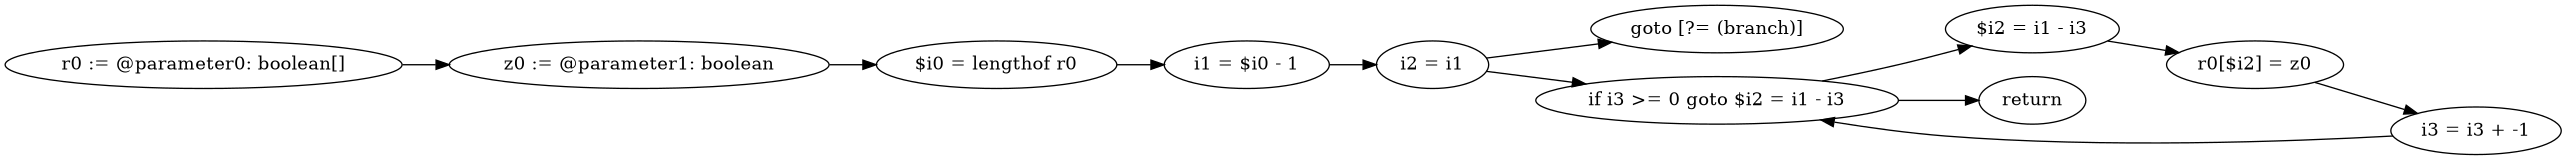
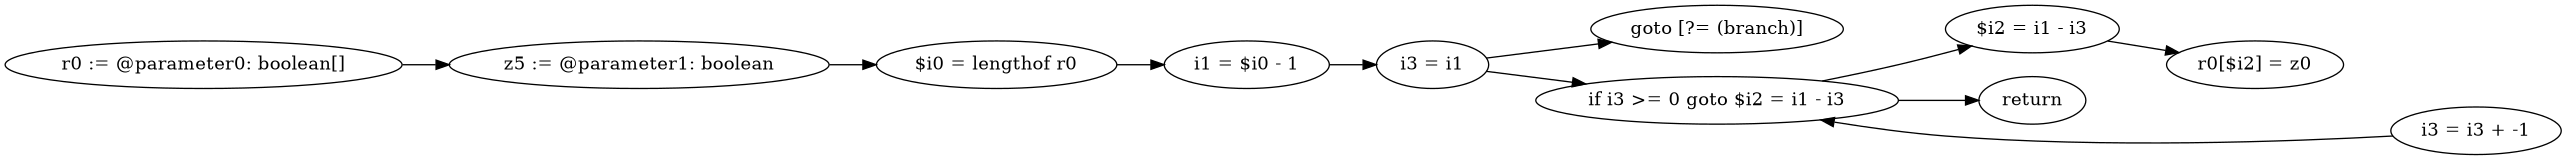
node "z0 := @parameter1: boolean": label "z0 := @parameter1: boolean" -> "z5 := @parameter1: boolean"
node "i2 = i1": label "i2 = i1" -> "i3 = i1"
edge "r0[$i2] = z0" -> "i3 = i3 + -1": removed
